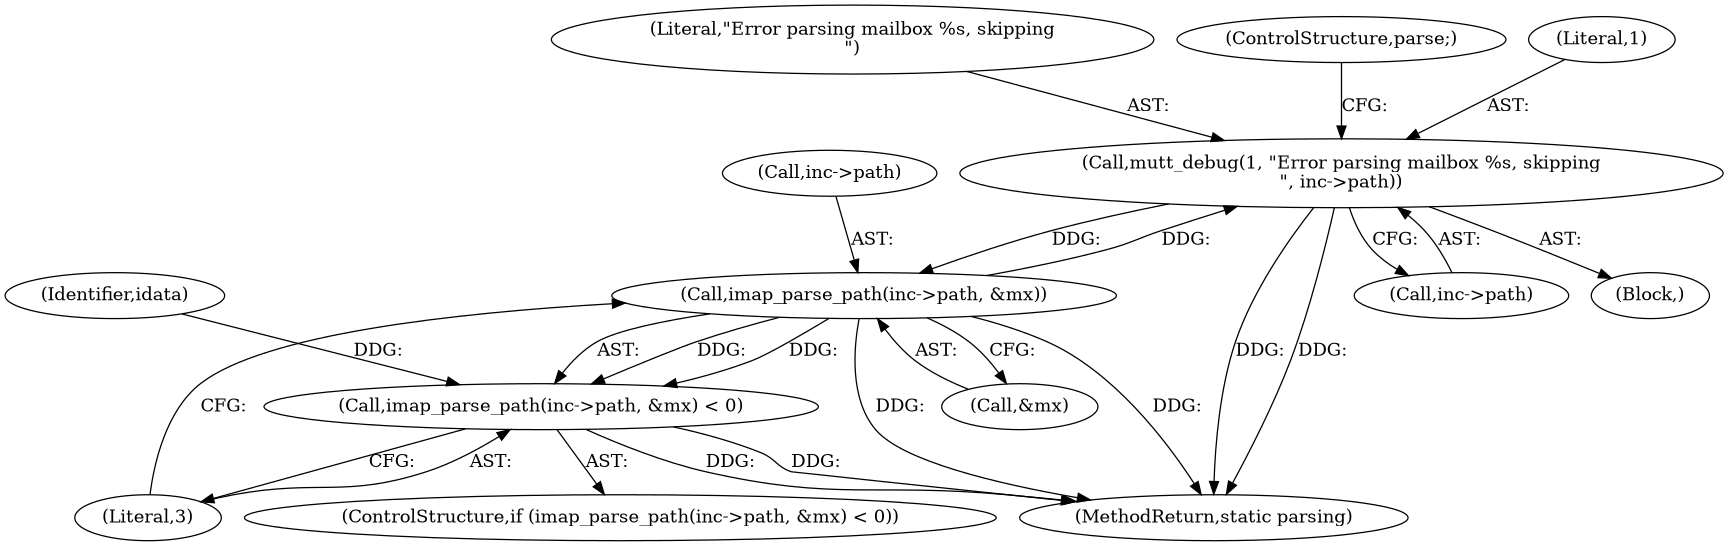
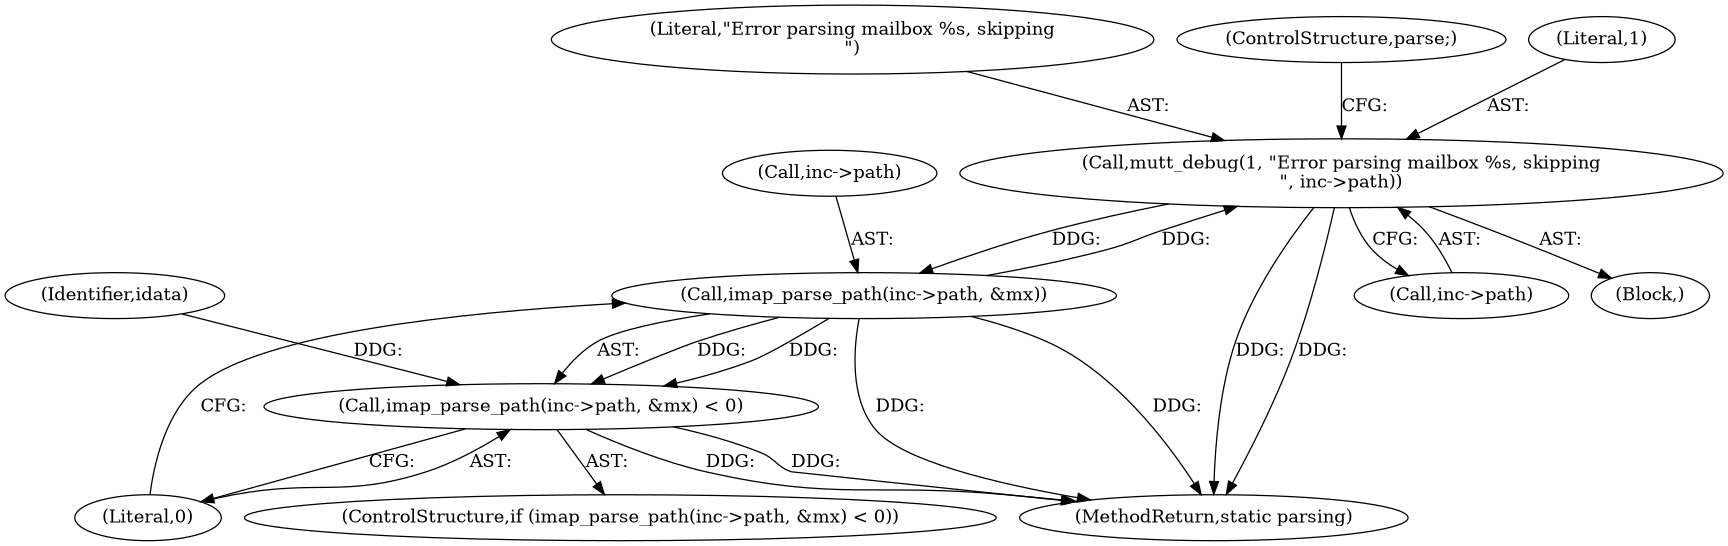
node "(Call,&mx)": removed
node "(Literal,3)": label "(Literal,3)" -> "(Literal,0)"
